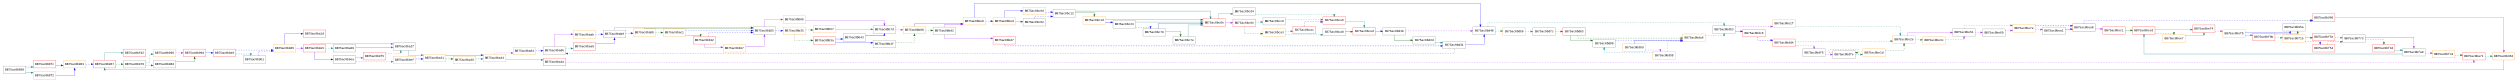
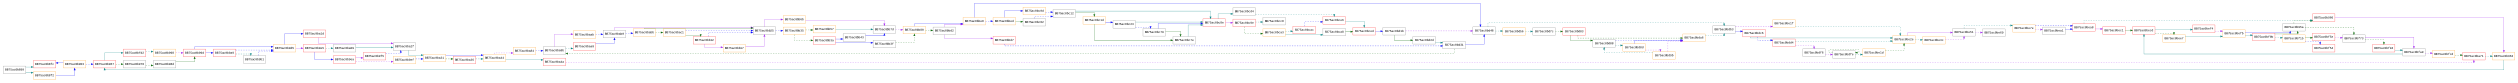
edge "BB75ac0bc1d" -> "BB75ac0bc8e": now "BB75ac0bc1d" -> "BB75ac0bc7e"
edge "BB75ac0bcc0" -> "BB75ac0bce6": removed
edge "BB75ac0bea8" -> "BB75ac0b960": color blue -> teal
edge "BB75ac0be69" -> "BB75ac0be7e": removed
edge "BB75ac0bca3" -> "BB75ac0bca8": style dashed -> solid
edge "BB75ac0bee7" -> "BB75ac0bef4": now "BB75ac0bee7" -> "BB75ac0befb"
edge "BB75ac0bdc6" -> "BB75ac0be2e": added
edge "BB75ac0bf54" -> "BB75ac0bf73": now "BB75ac0b95a" -> "BB75ac0bf73"
edge "BB75ac0b9e5" -> "BB75ac0ba2f": now "BB75ac0ba1d" -> "BB75ac0ba2f"
edge "BB75ac0bd88" -> "BB75ac0bd8d": added
edge "BB75ac0b99d" -> "BB75ac0b9d5": added
edge "BB75ac0b9f5" -> "BB75ac0ba2f": color teal -> blue
edge "BB75ac0b970" -> "BB75ac0b998": now "BB75ac0bfd2" -> "BB75ac0b998"
node "BB75ac0ba36": color darkorange -> red
edge "BB75ac0b8fc" -> "BB75ac0b903": reversed
